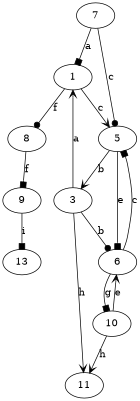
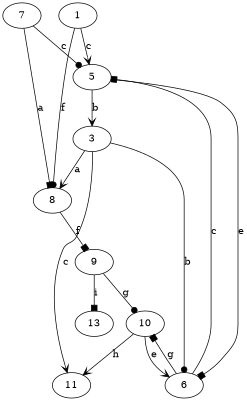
edge "7" -> "1": now "7" -> "8"
edge "3" -> "1": now "3" -> "8"
edge "9" -> "10": added, label "g"
edge "3" -> "11": label "h" -> "c"
